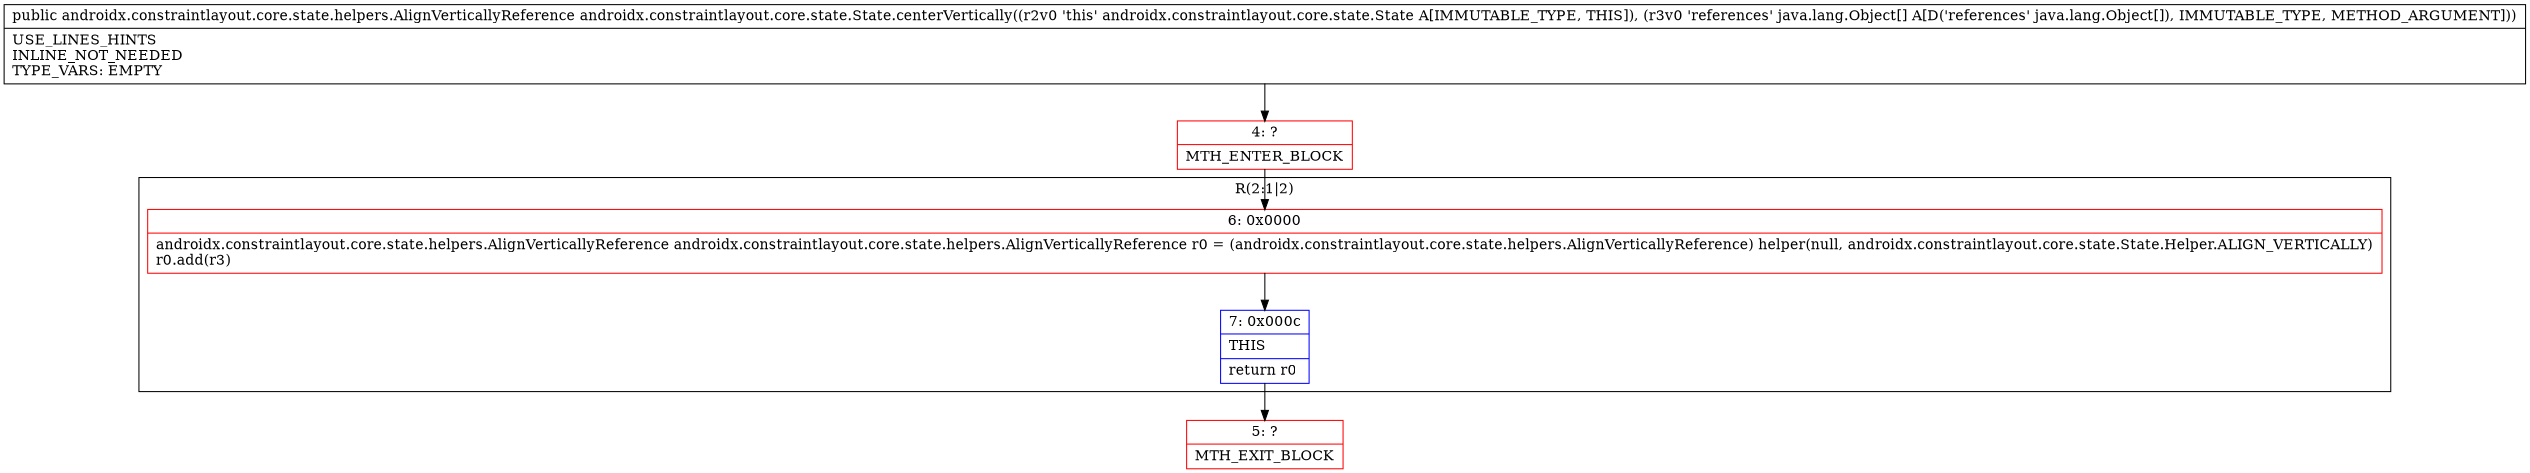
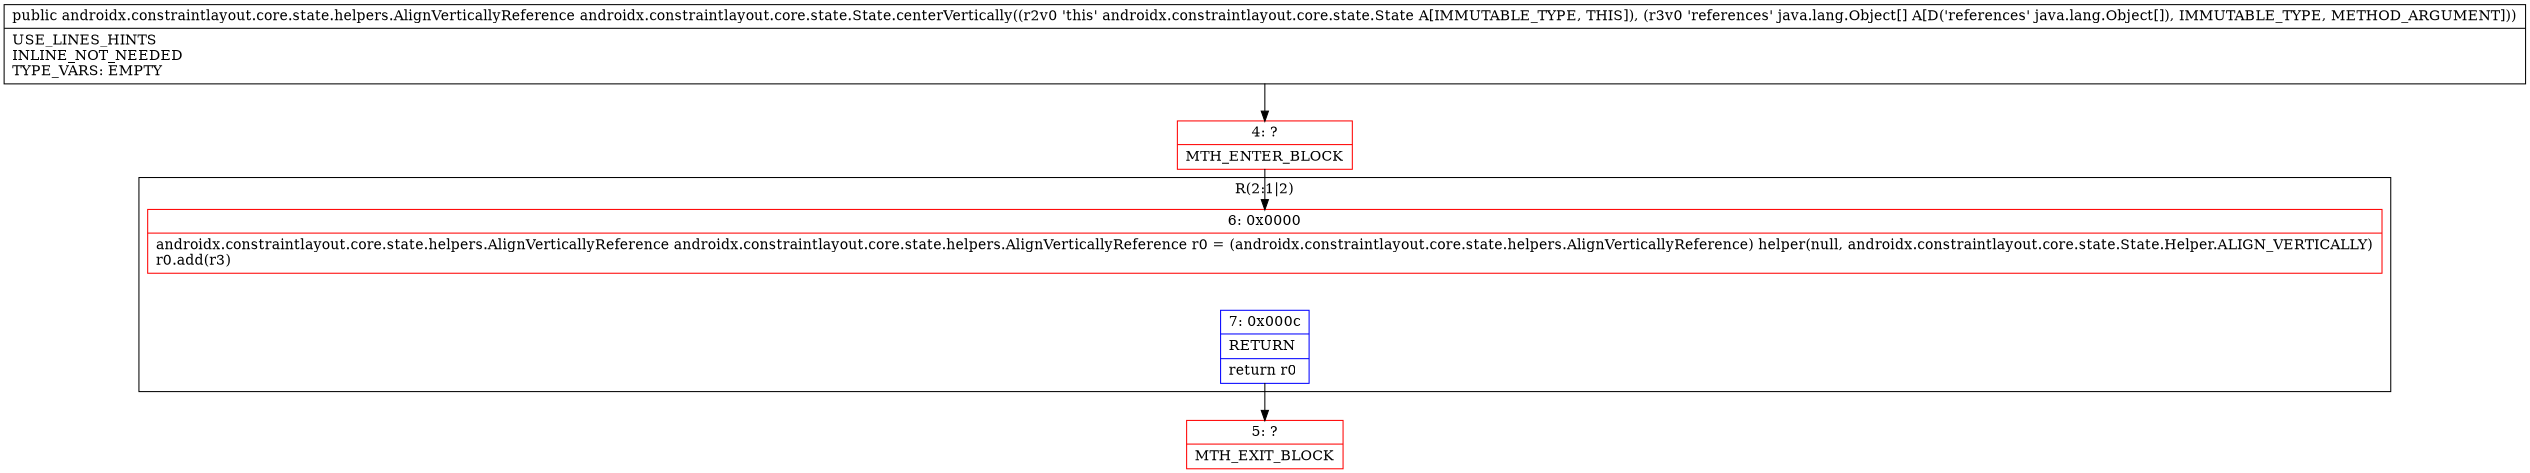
edge "6: 0x0000" -> "7: 0x000c": removed
node "7: 0x000c": text "THIS" -> "RETURN"
